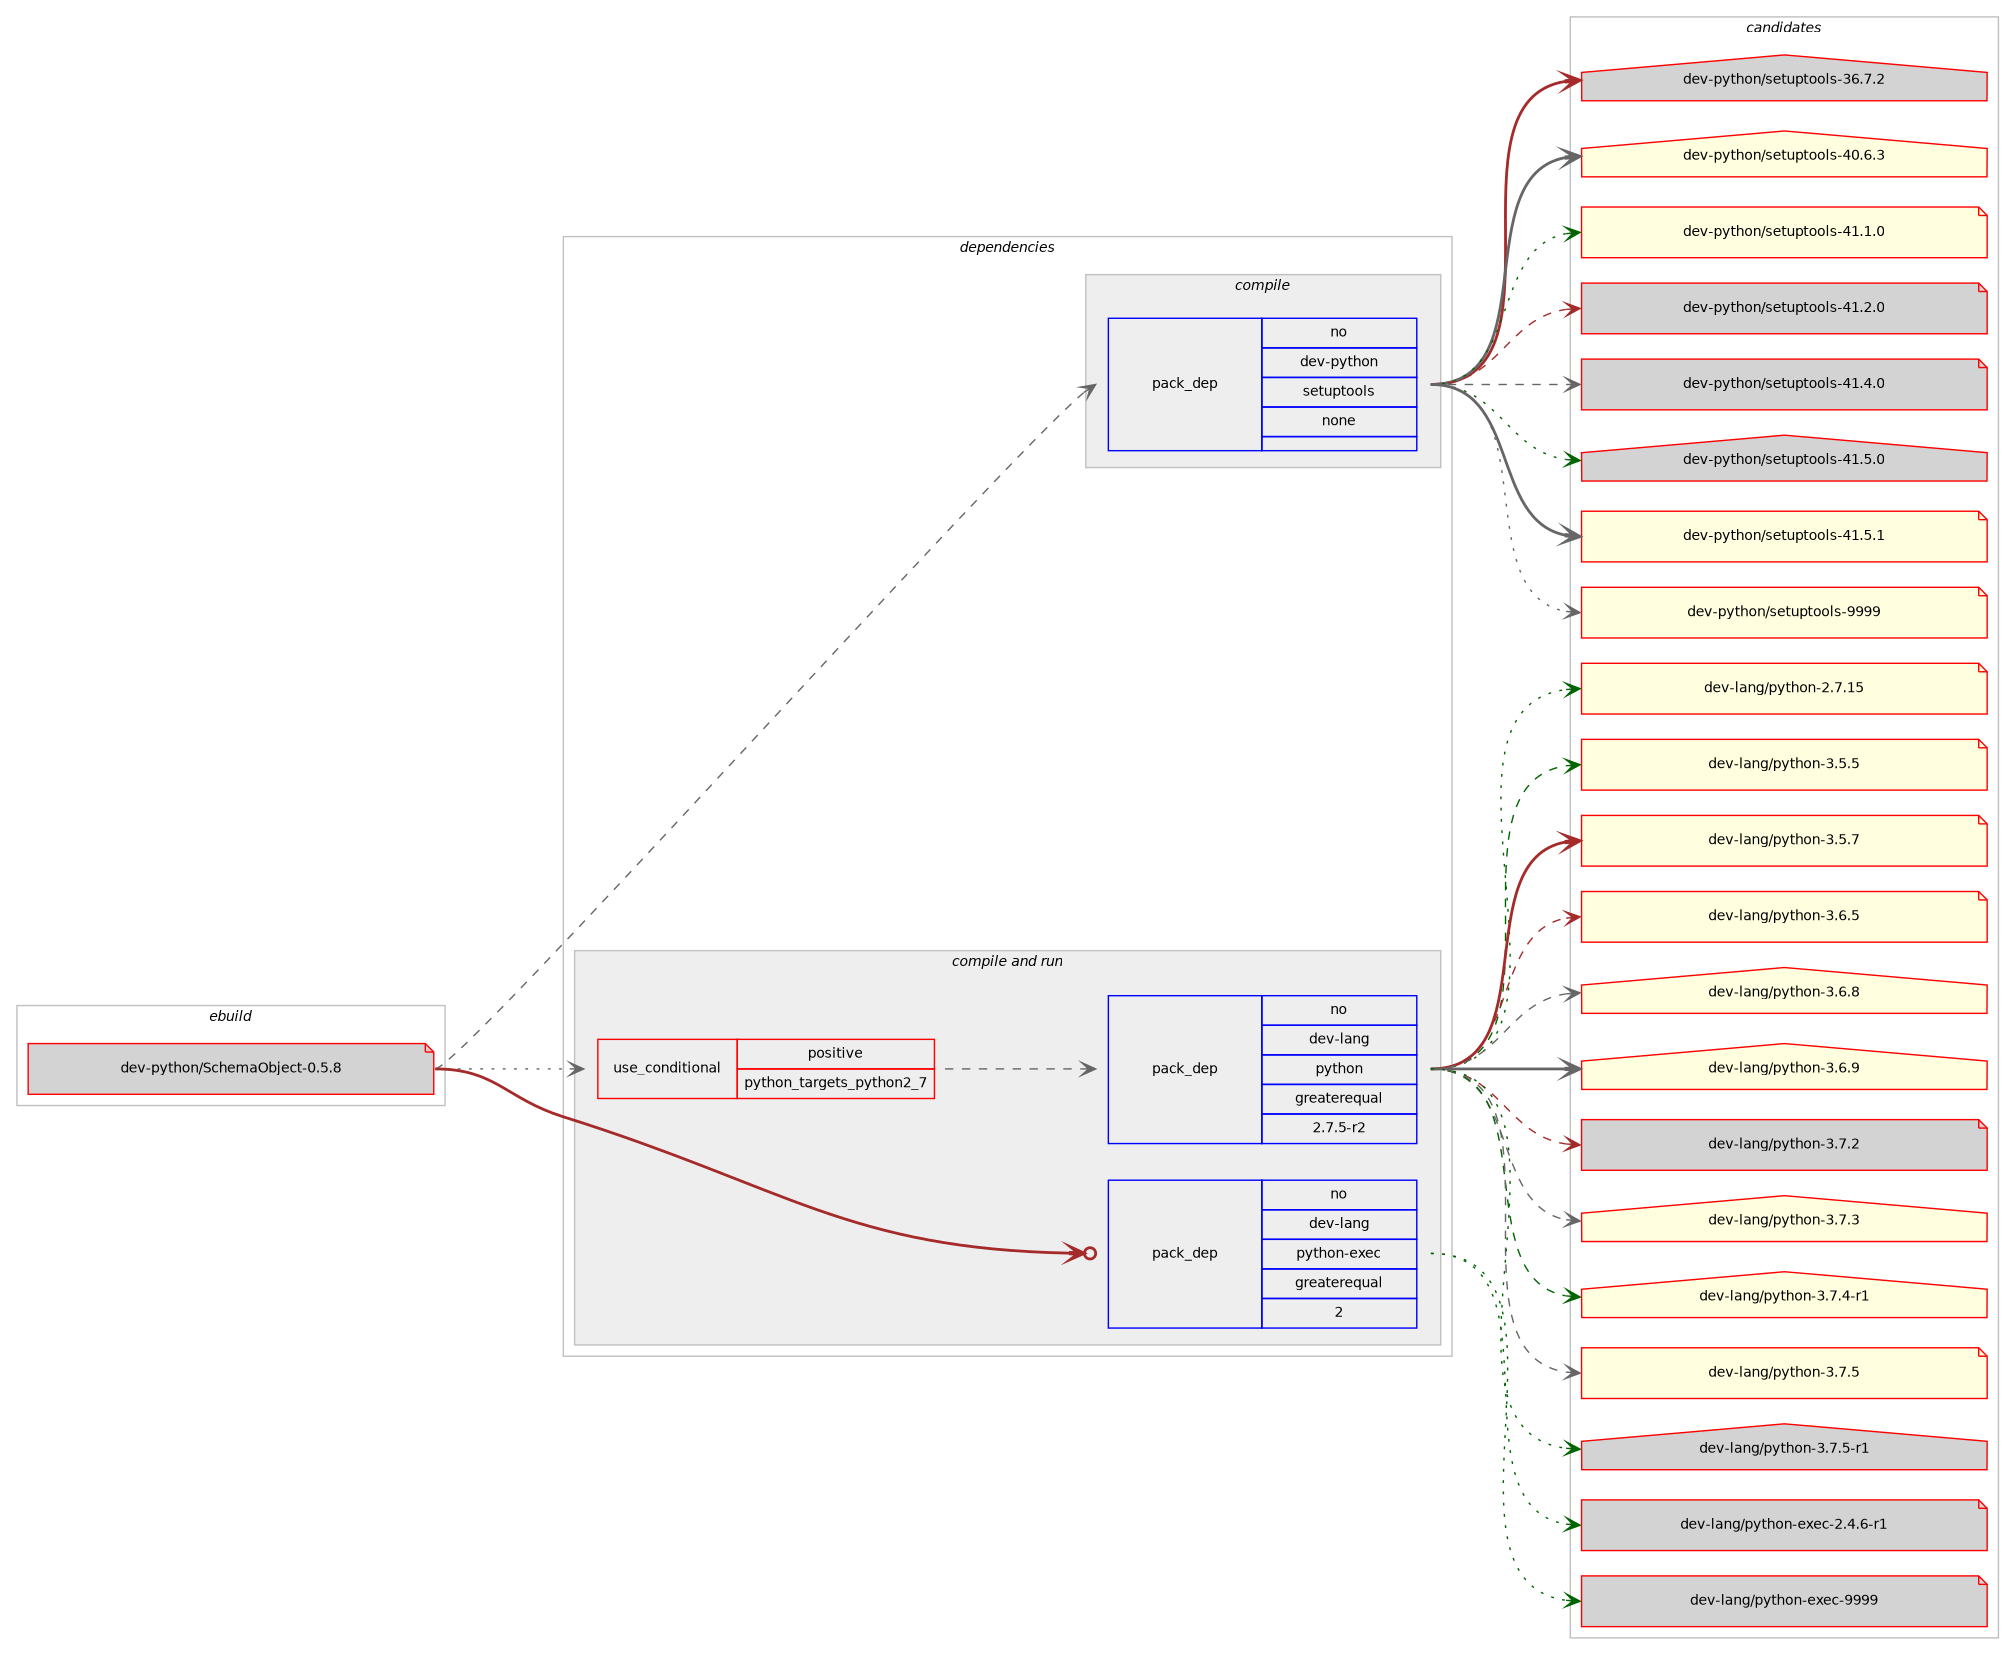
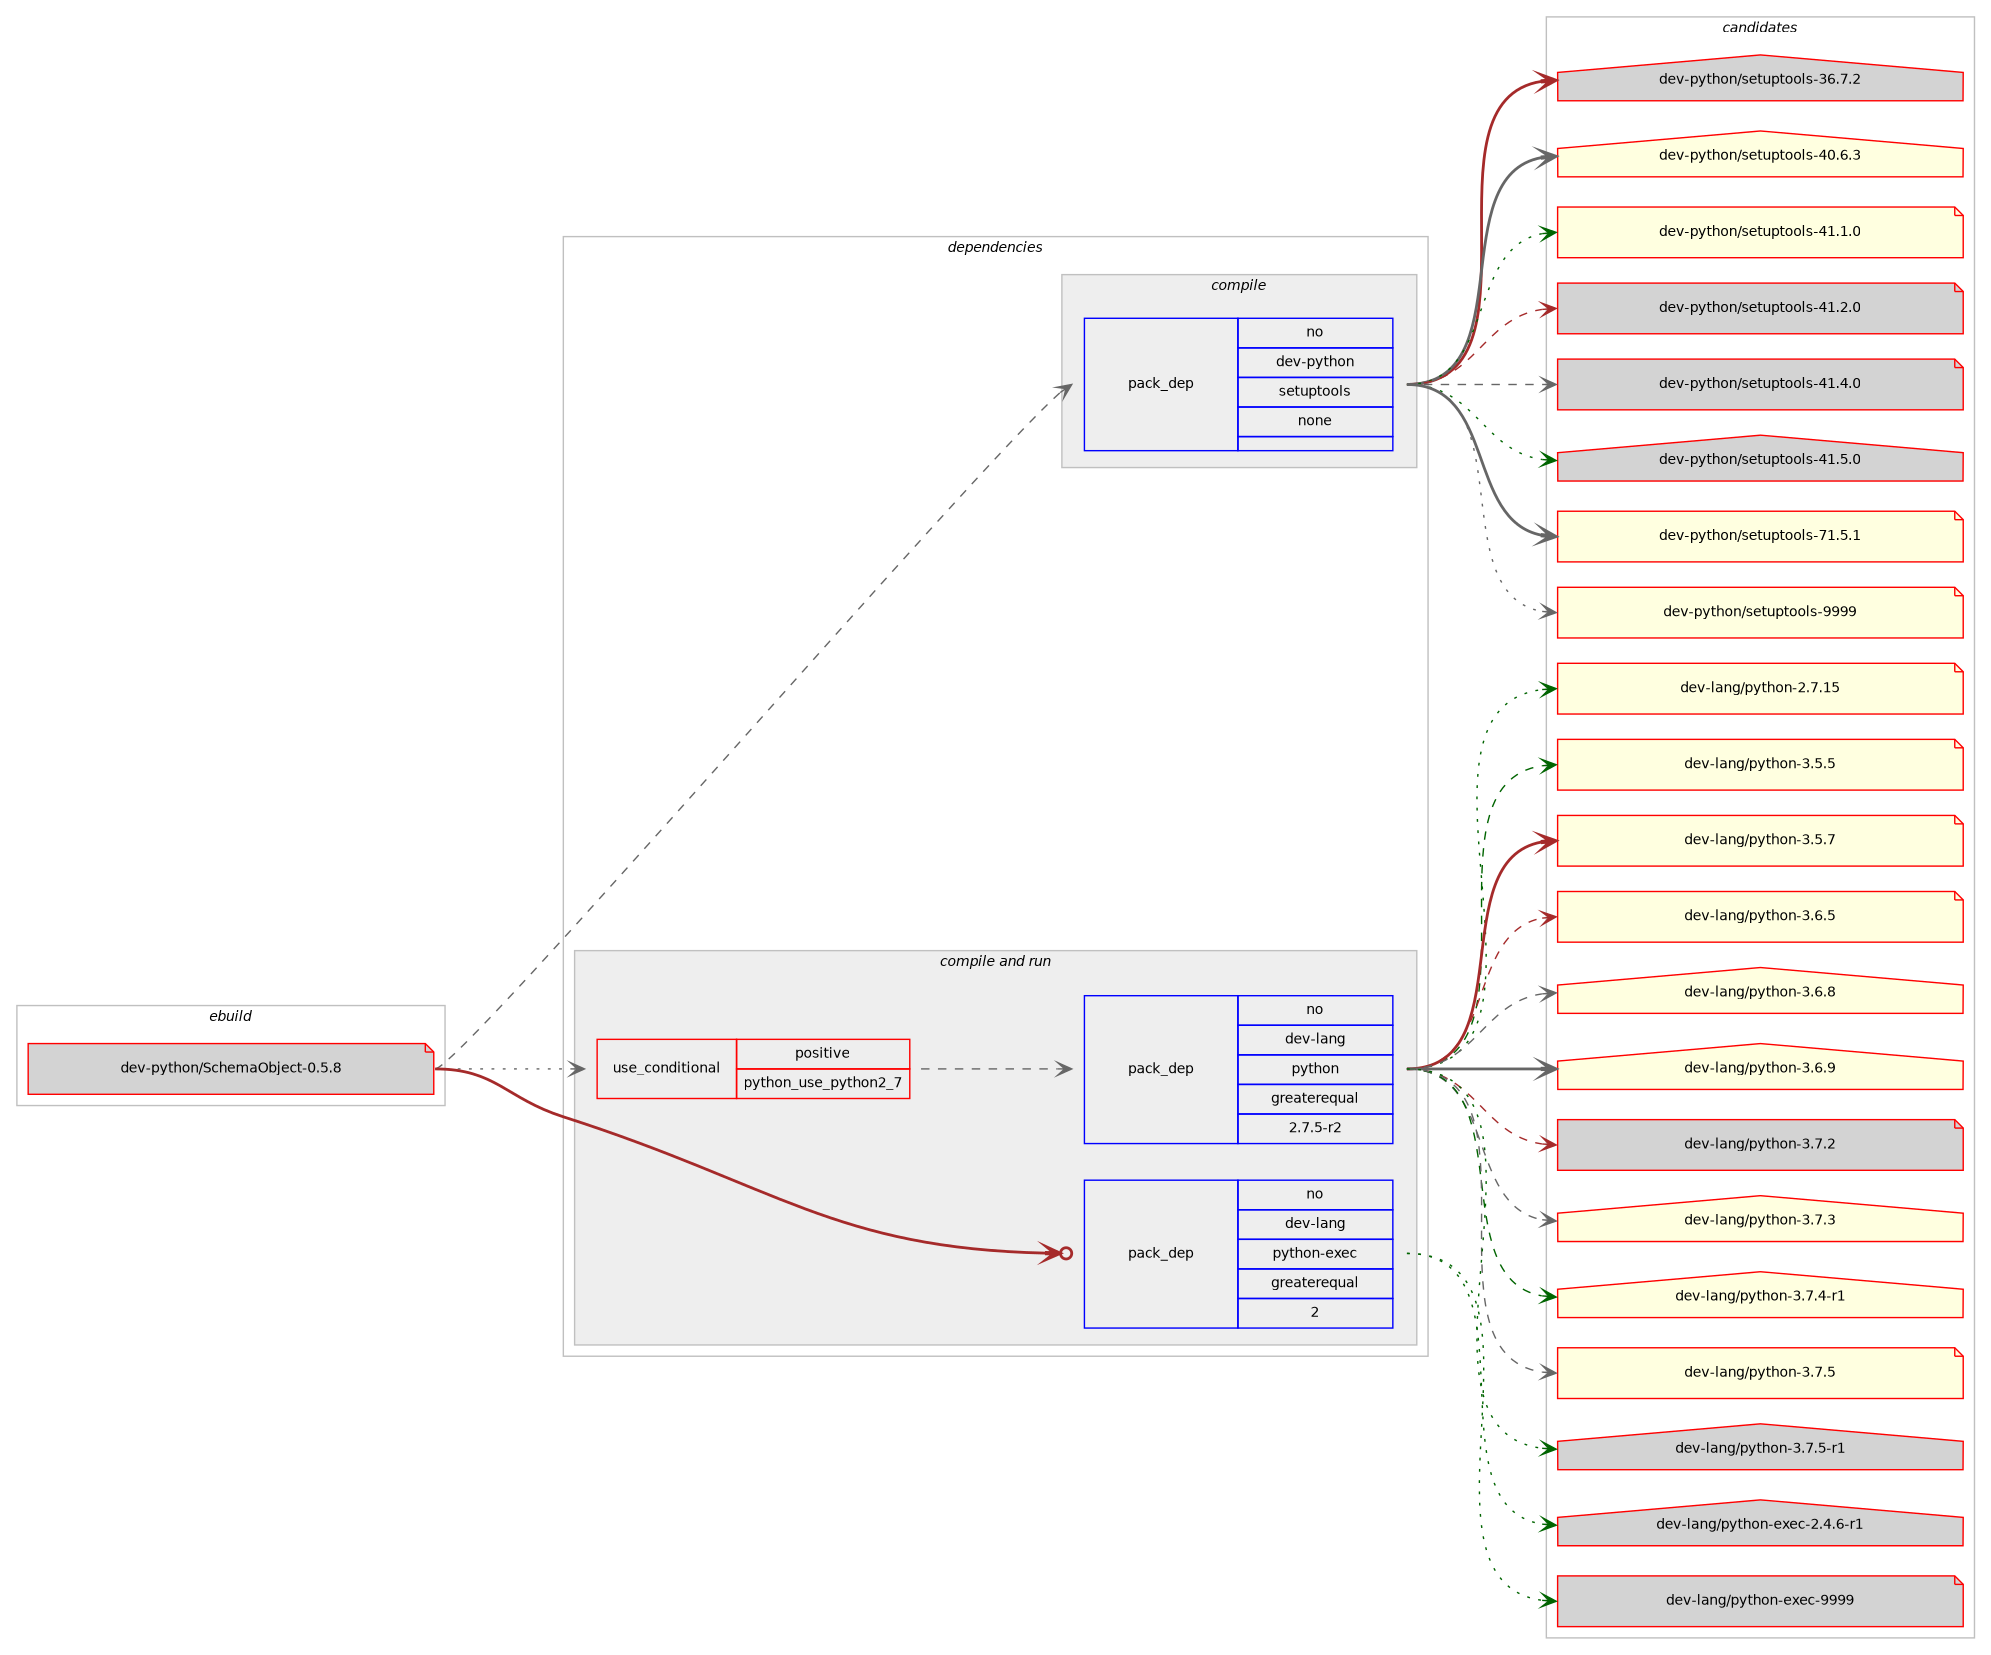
node "dev-python/setuptools-41.5.1": label "dev-python/setuptools-41.5.1" -> "dev-python/setuptools-71.5.1"
node "use_conditional": text "python_targets_python2_7" -> "python_use_python2_7"
node "dev-lang/python-exec-2.4.6-r1": shape note -> house
